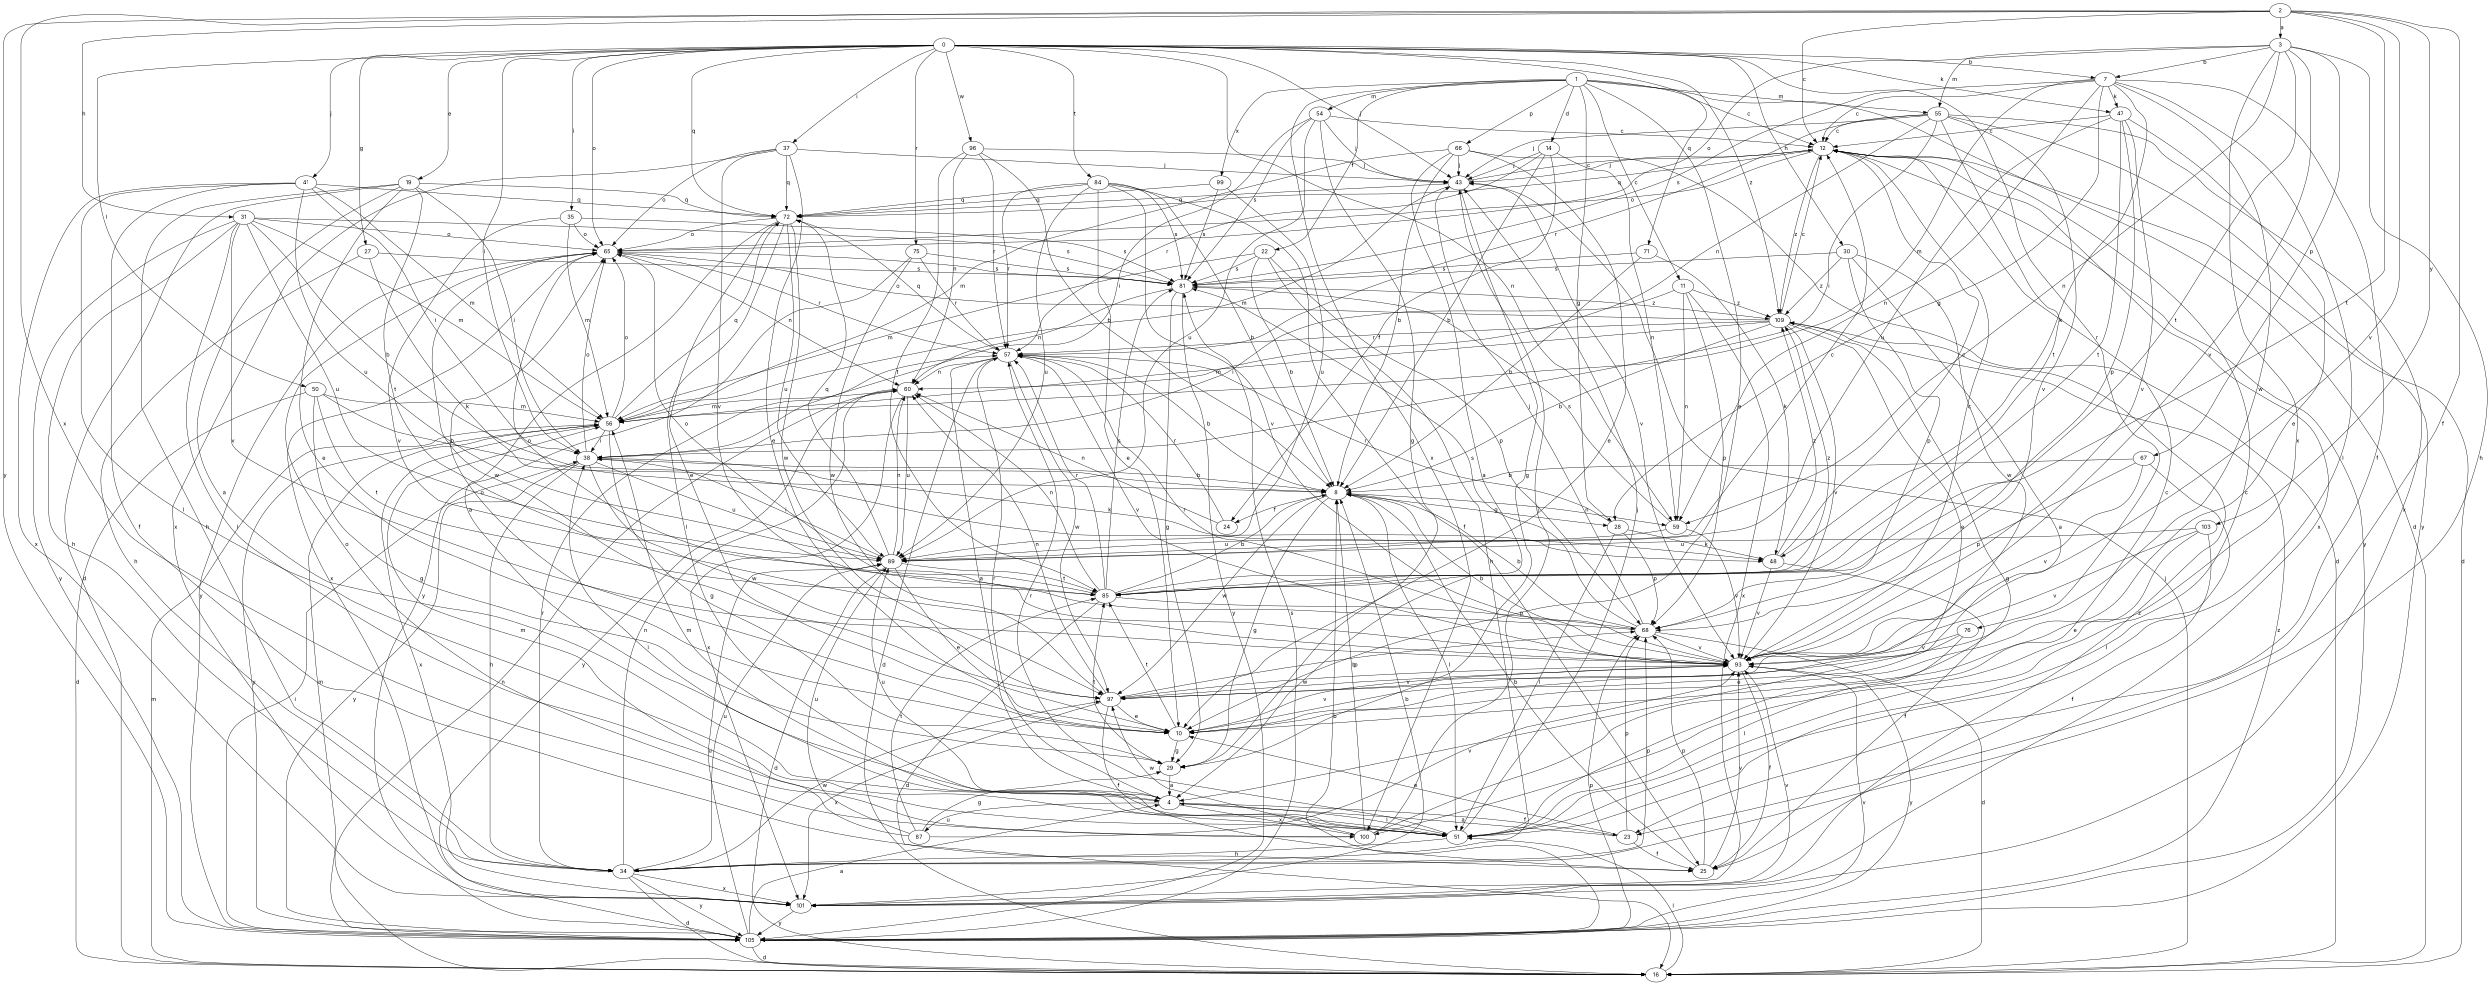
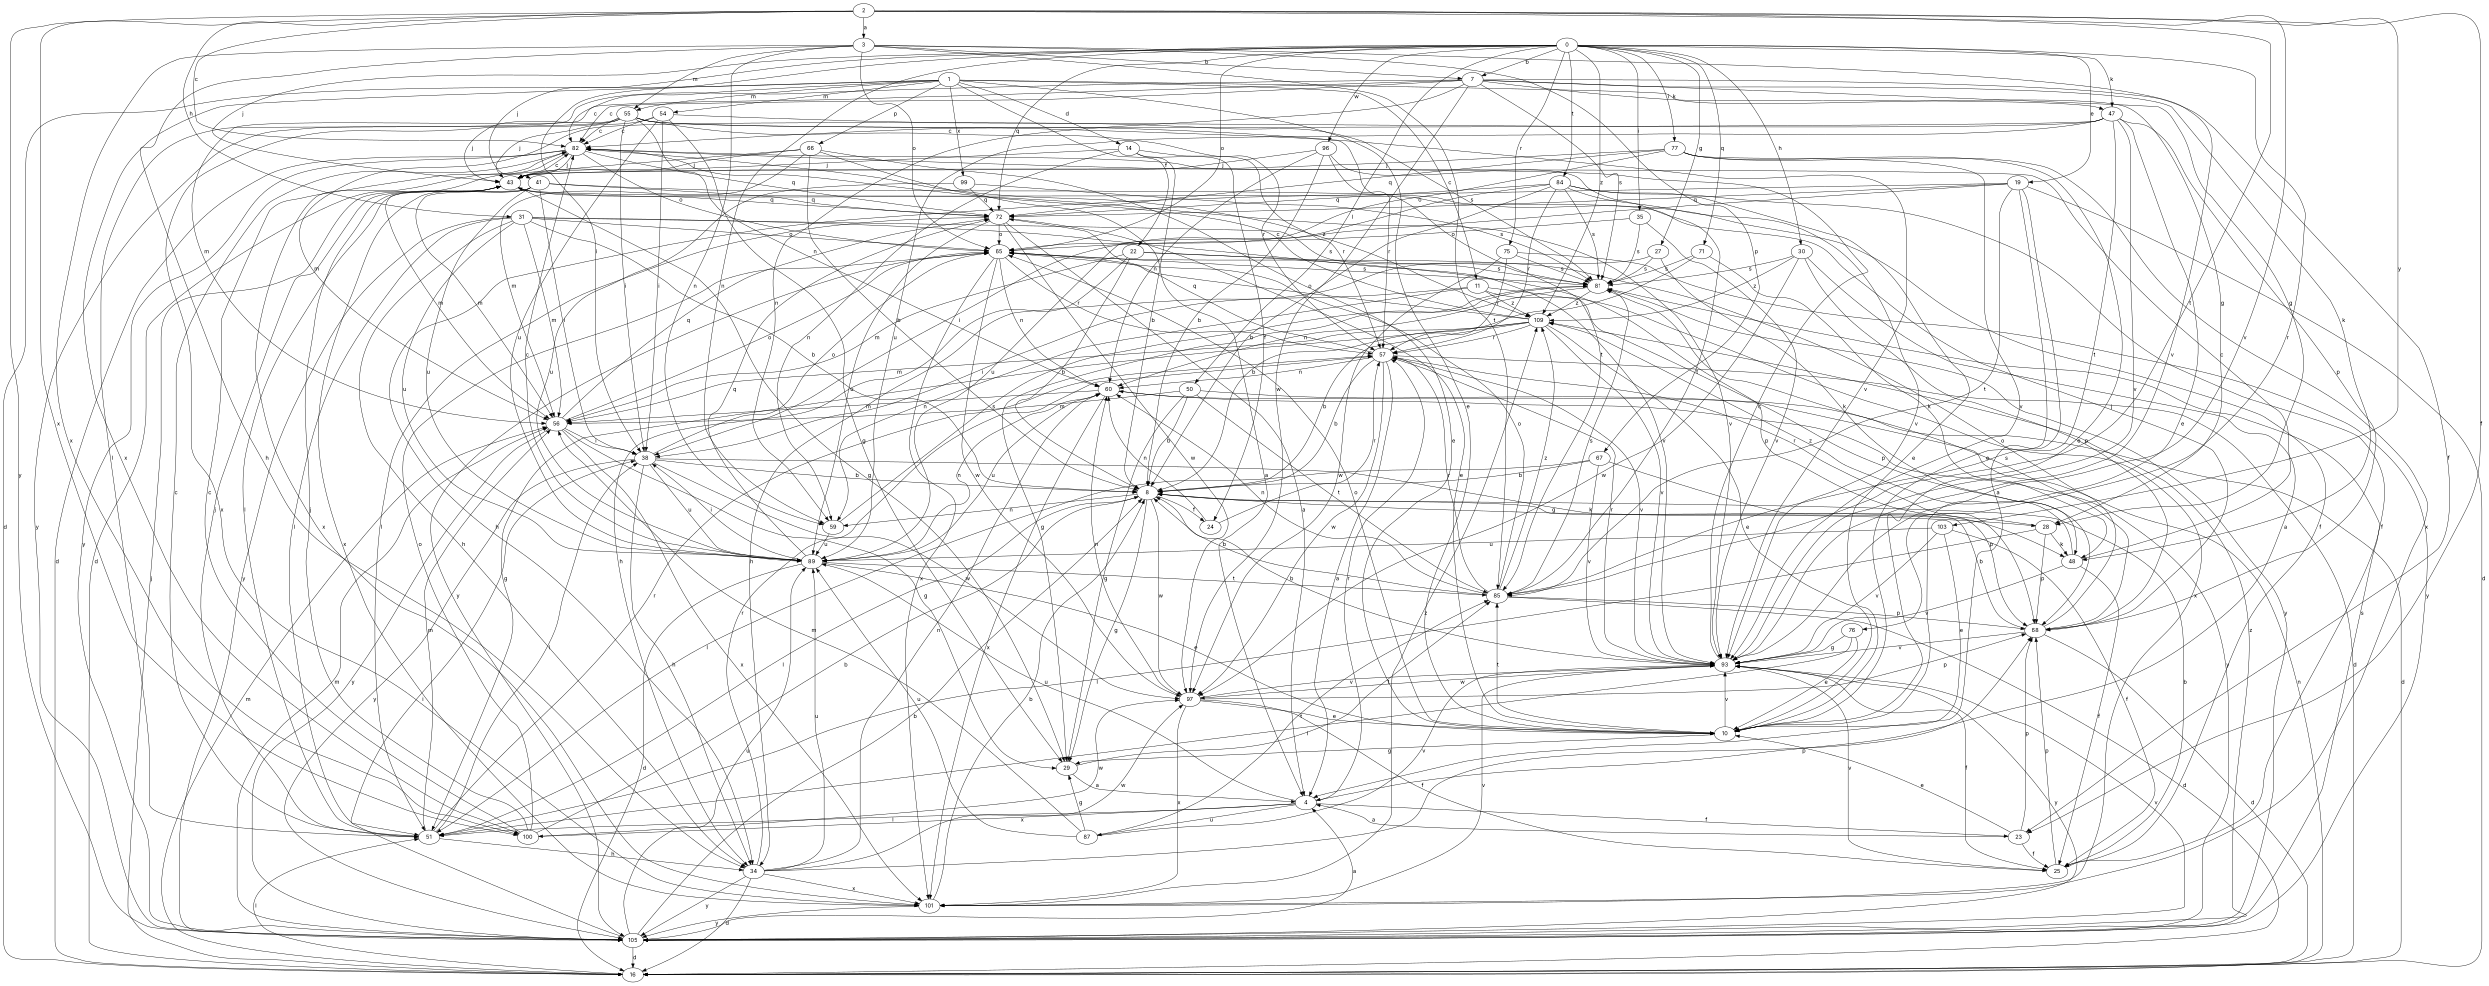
node "37": label "37" -> "77"
node "12": label "12" -> "82"
edge "35" -> "56": now "47" -> "56"
edge "59" -> "93": removed, label "v"
edge "76" -> "93": label "v" -> "g"
edge "105" -> "68": removed, label "p"
